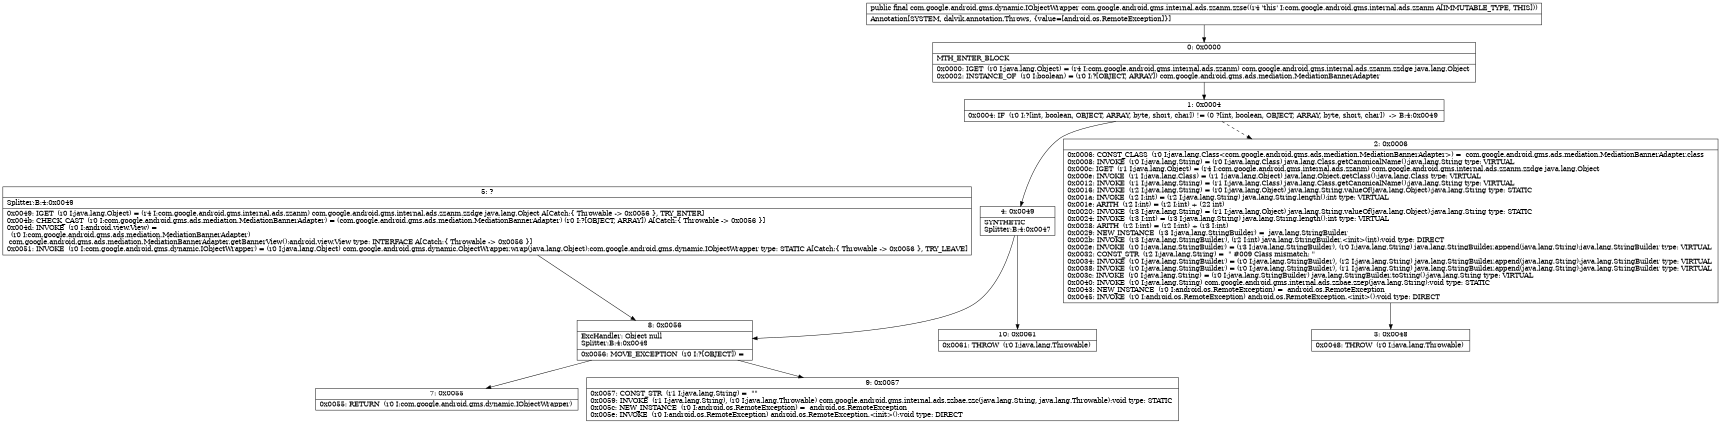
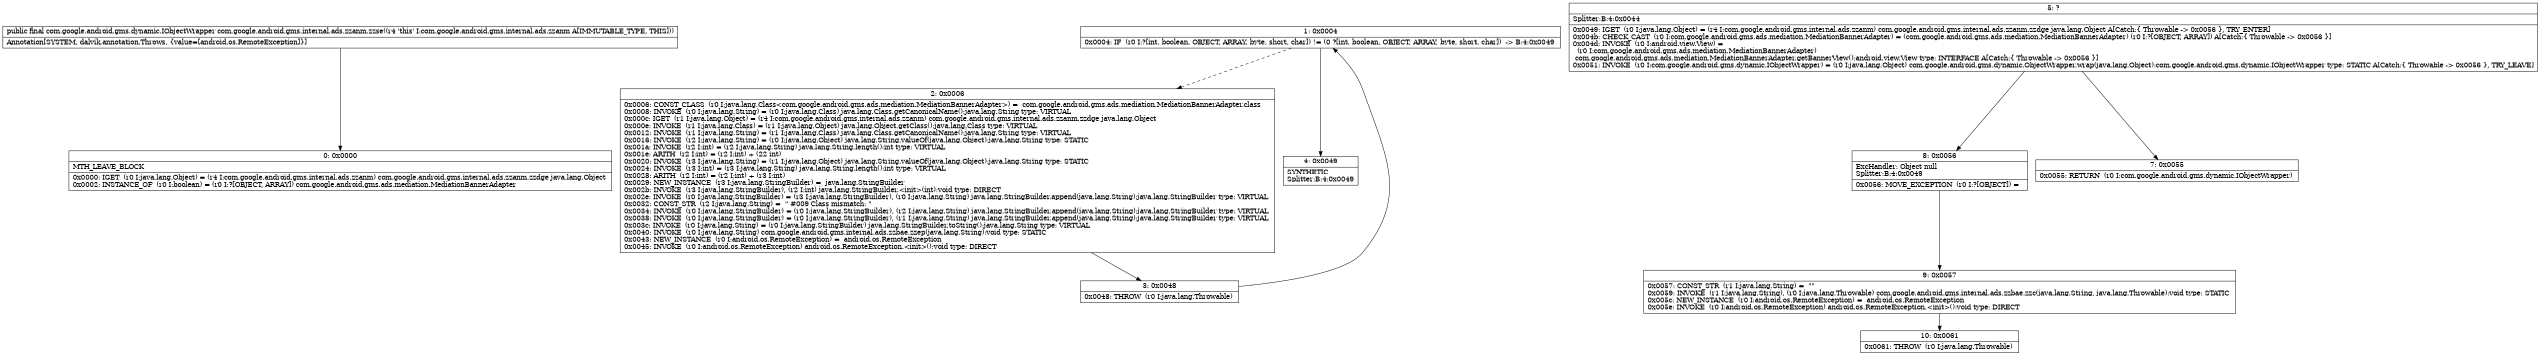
node "0: 0x0000": text "MTH_ENTER_BLOCK" -> "MTH_LEAVE_BLOCK"
edge "0: 0x0000" -> "1: 0x0004": now "3: 0x0048" -> "1: 0x0004"
node "5: ?": text "Splitter:B:4:0x0049" -> "Splitter:B:4:0x0044"
node "4: 0x0049": text "Splitter:B:4:0x0047" -> "Splitter:B:4:0x0049"
edge "4: 0x0049" -> "10: 0x0061": now "9: 0x0057" -> "10: 0x0061"
edge "4: 0x0049" -> "8: 0x0056": removed
edge "8: 0x0056" -> "7: 0x0055": now "5: ?" -> "7: 0x0055"
